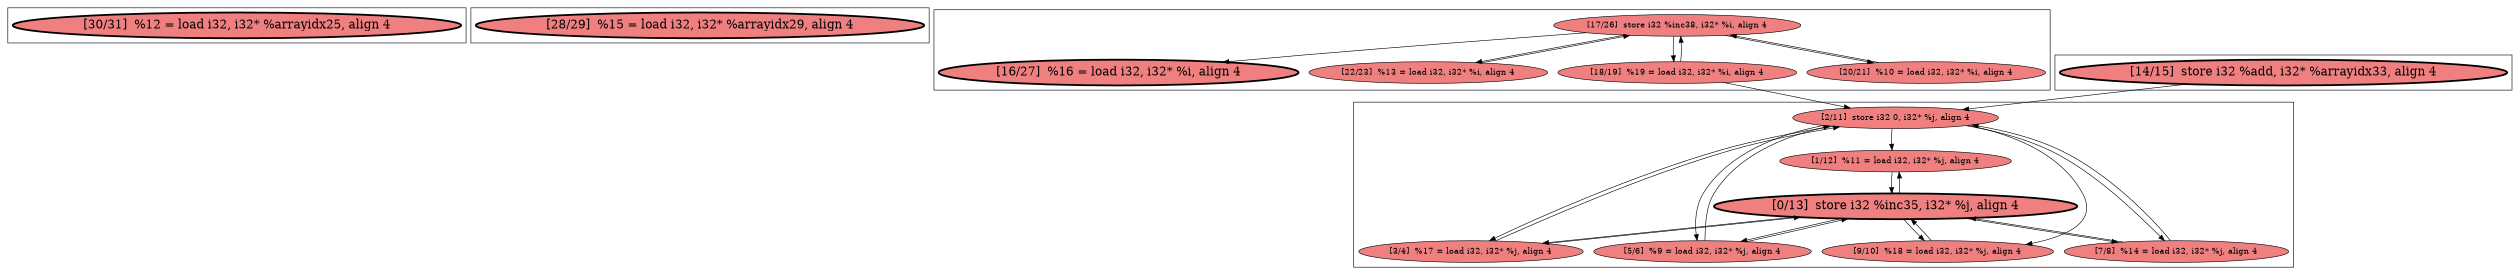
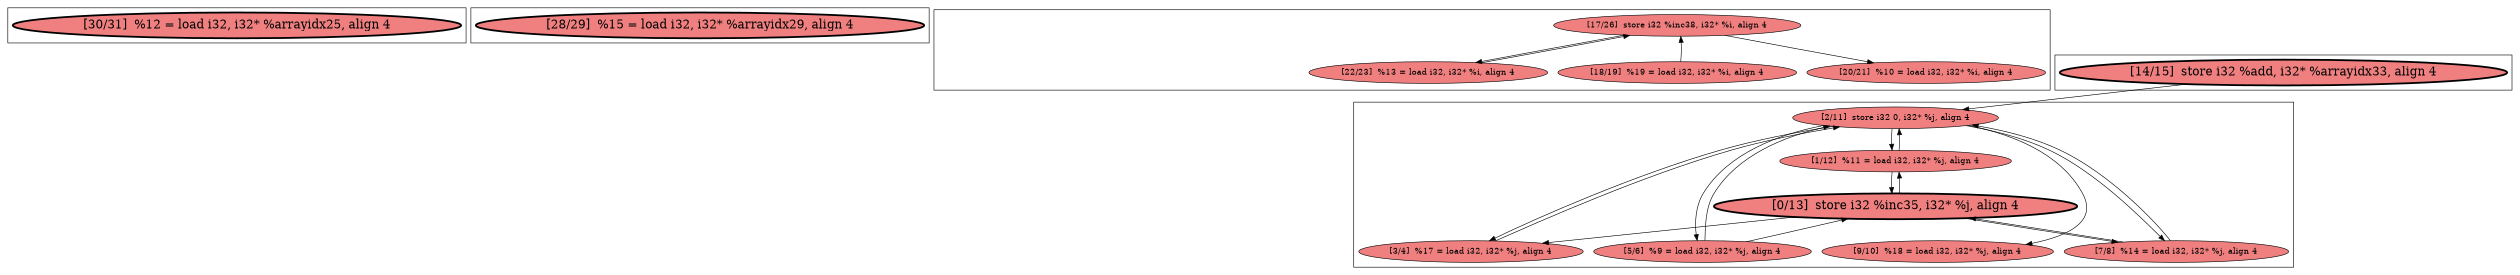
edge "[17/26]  store i32 %inc38, i32* %i, align 4" -> "[18/19]  %19 = load i32, i32* %i, align 4": removed
edge "[20/21]  %10 = load i32, i32* %i, align 4" -> "[17/26]  store i32 %inc38, i32* %i, align 4": removed
node "[16/27]  %16 = load i32, i32* %i, align 4": removed
edge "[18/19]  %19 = load i32, i32* %i, align 4" -> "[2/11]  store i32 0, i32* %j, align 4": now "[1/12]  %11 = load i32, i32* %j, align 4" -> "[2/11]  store i32 0, i32* %j, align 4"
edge "[0/13]  store i32 %inc35, i32* %j, align 4" -> "[9/10]  %18 = load i32, i32* %j, align 4": removed
edge "[0/13]  store i32 %inc35, i32* %j, align 4" -> "[5/6]  %9 = load i32, i32* %j, align 4": removed
edge "[3/4]  %17 = load i32, i32* %j, align 4" -> "[0/13]  store i32 %inc35, i32* %j, align 4": removed
edge "[9/10]  %18 = load i32, i32* %j, align 4" -> "[0/13]  store i32 %inc35, i32* %j, align 4": removed
